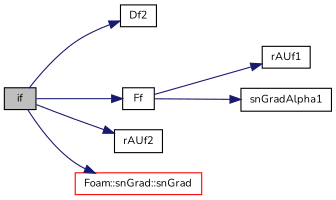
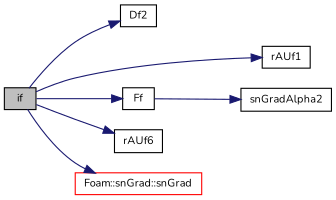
edge "Ff" -> "rAUf1": now "if" -> "rAUf1"
node "snGradAlpha1": label "snGradAlpha1" -> "snGradAlpha2"
node "rAUf2": label "rAUf2" -> "rAUf6"
